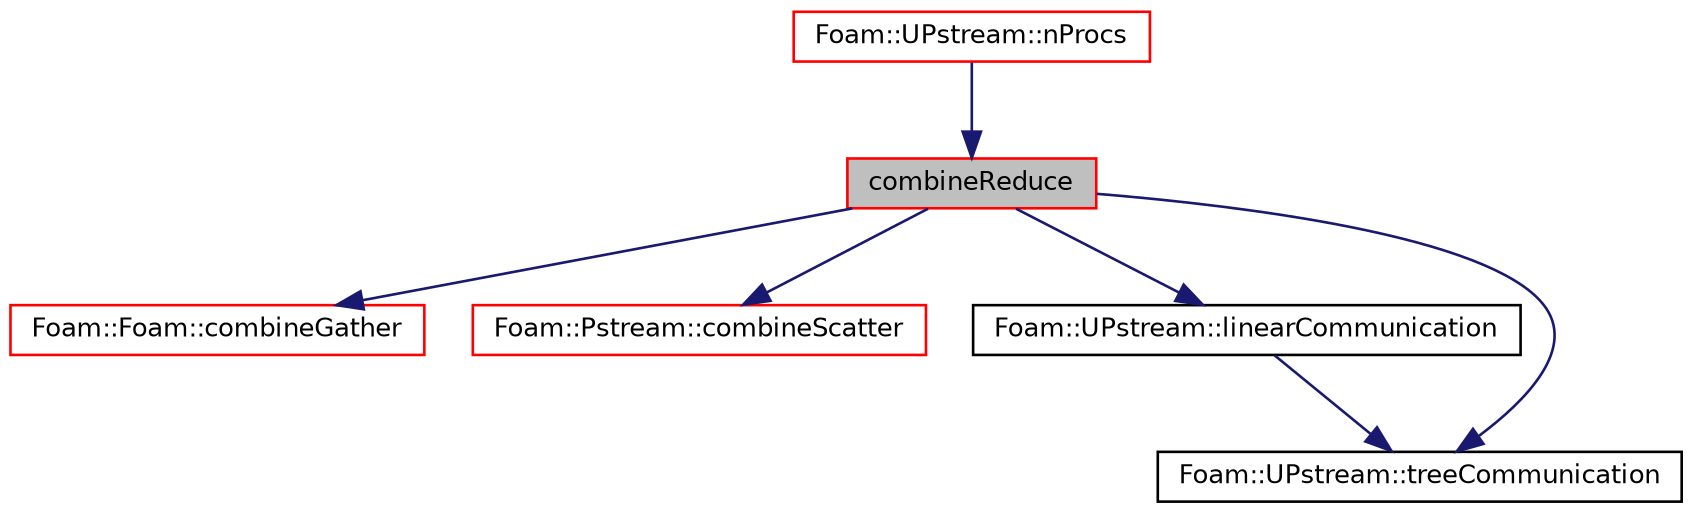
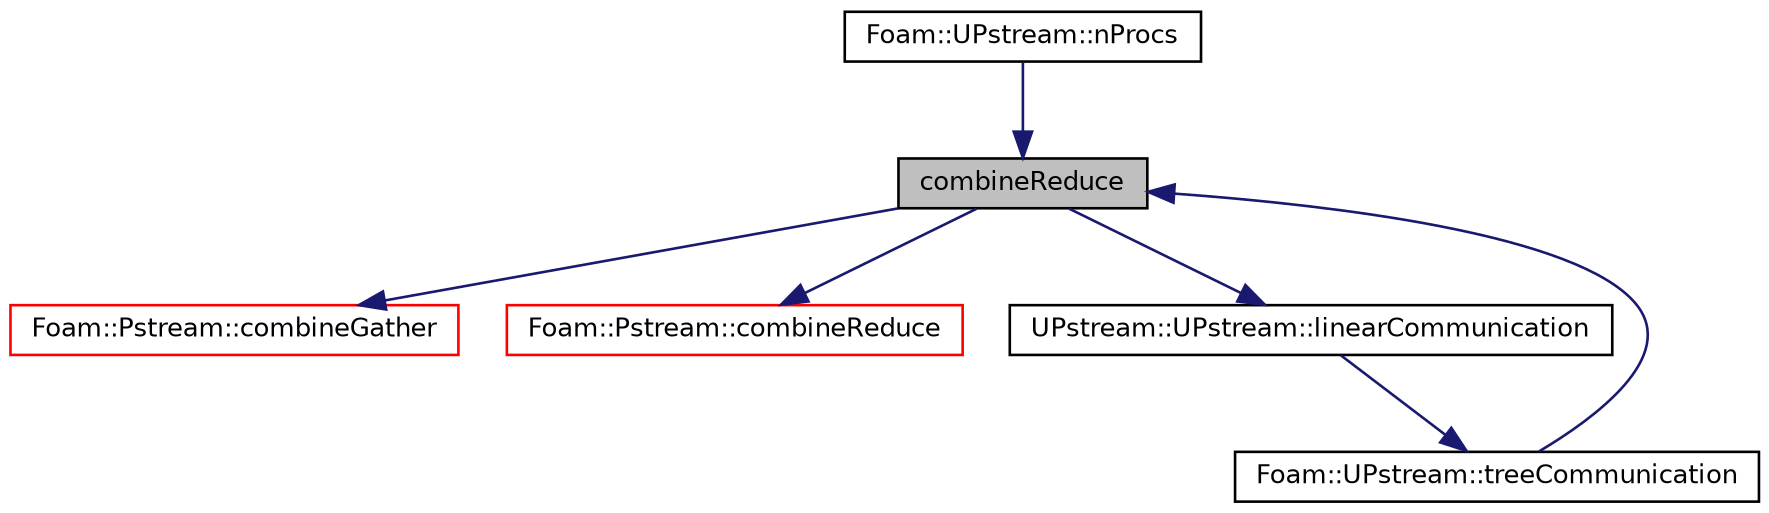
node "Foam::UPstream::nProcs": color red -> black
node "combineReduce": color red -> black
edge "combineReduce" -> "Foam::UPstream::treeCommunication": reversed
node "Foam::Foam::combineGather": label "Foam::Foam::combineGather" -> "Foam::Pstream::combineGather"
node "Foam::Pstream::combineScatter": label "Foam::Pstream::combineScatter" -> "Foam::Pstream::combineReduce"
node "Foam::UPstream::linearCommunication": label "Foam::UPstream::linearCommunication" -> "UPstream::UPstream::linearCommunication"
